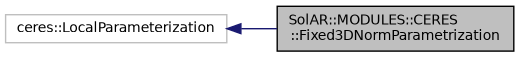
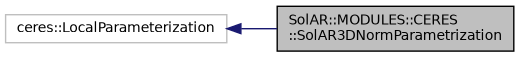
node "SolAR::MODULES::CERES ::Fixed3DNormParametrization": label "SolAR::MODULES::CERES ::Fixed3DNormParametrization" -> "SolAR::MODULES::CERES ::SolAR3DNormParametrization"
